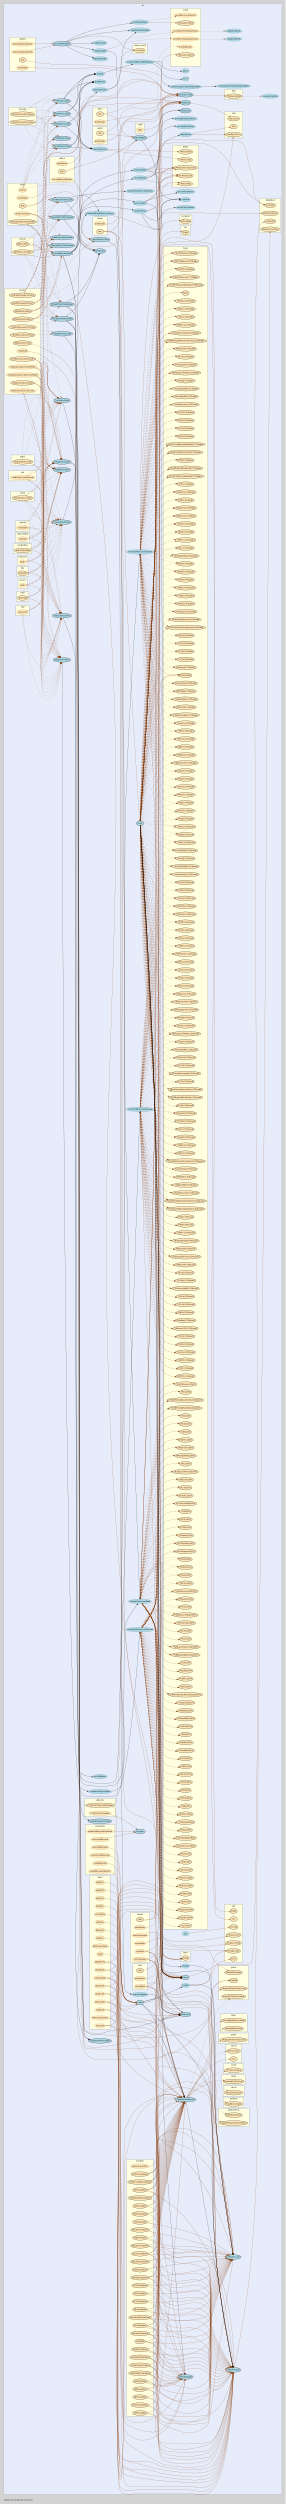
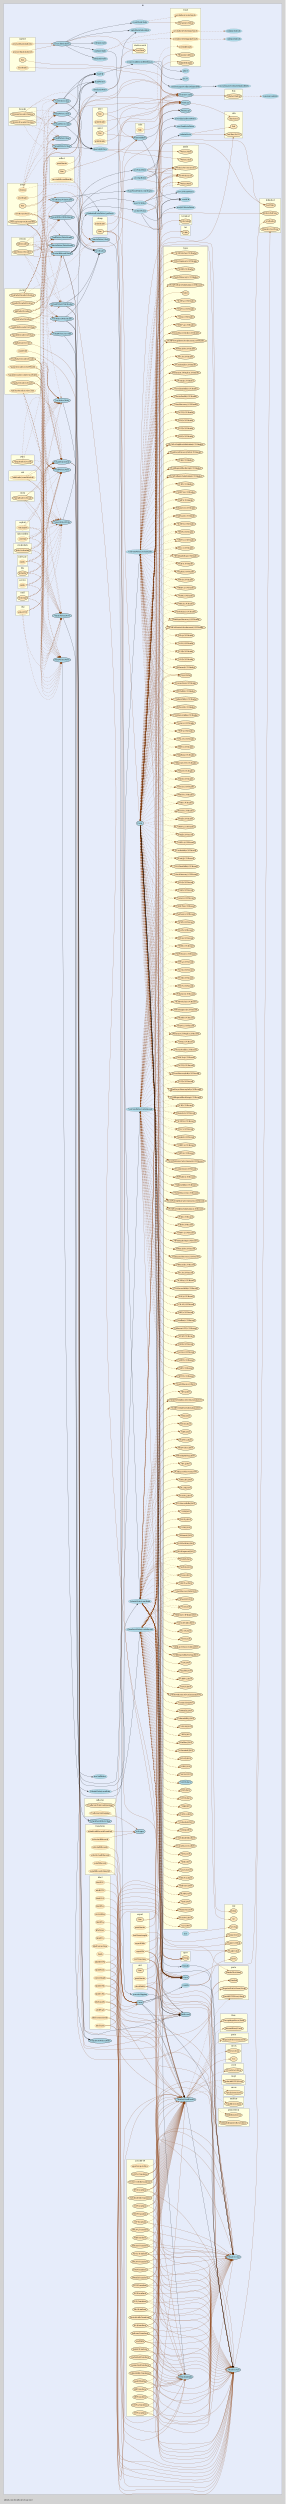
node "(Bulk).WithIndex": added
node "(*SMTP).JSON": fillcolor moccasin -> lightblue
cluster "maltego": label "maltego" -> "writeHTTP"
